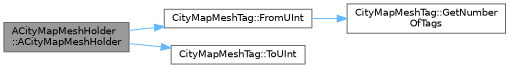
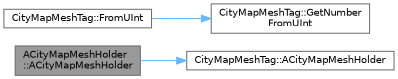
node "CityMapMeshTag::GetNumber OfTags": label "CityMapMeshTag::GetNumber OfTags" -> "CityMapMeshTag::GetNumber FromUInt"
edge "ACityMapMeshHolder ::ACityMapMeshHolder" -> "CityMapMeshTag::FromUInt": removed
node "CityMapMeshTag::ToUInt": label "CityMapMeshTag::ToUInt" -> "CityMapMeshTag::ACityMapMeshHolder"
